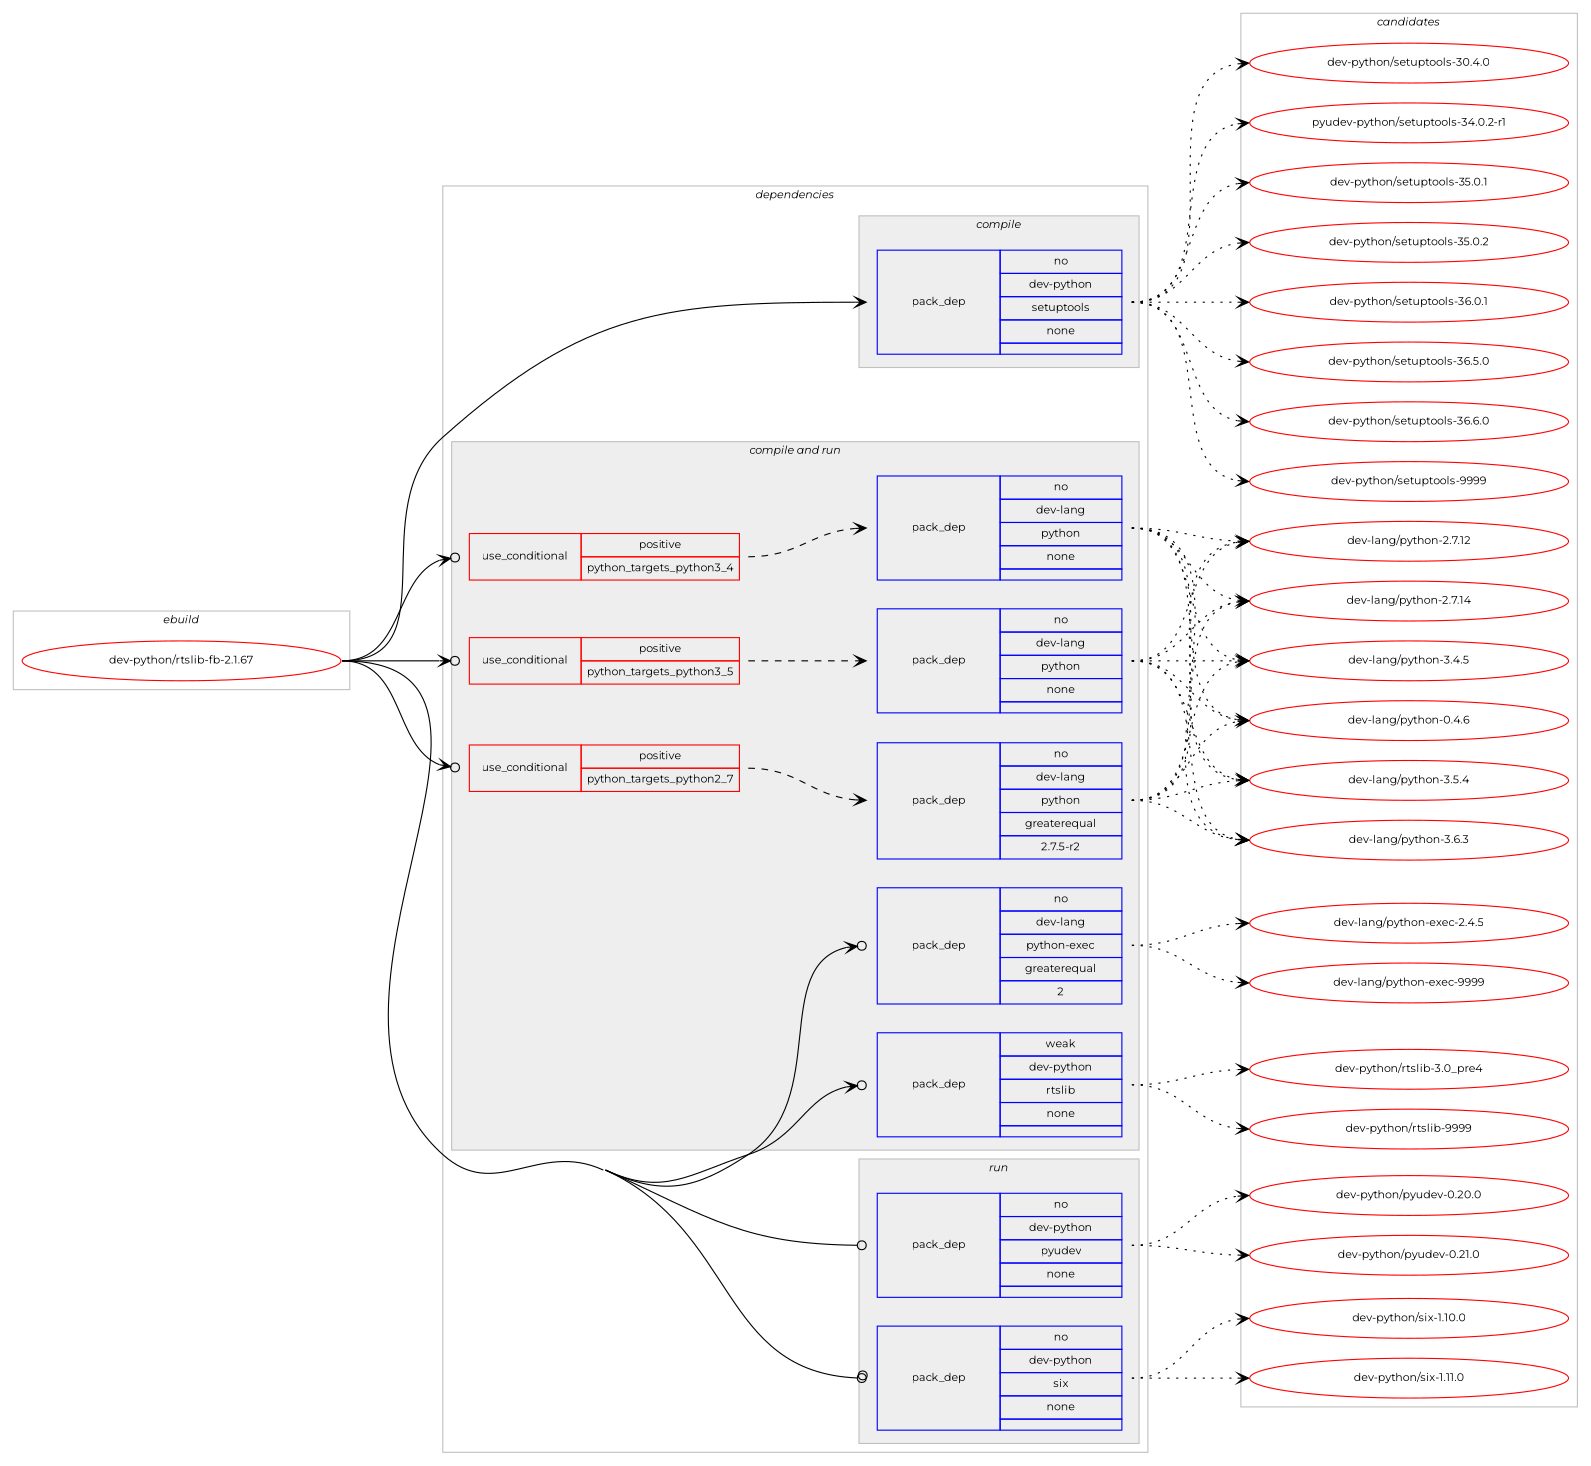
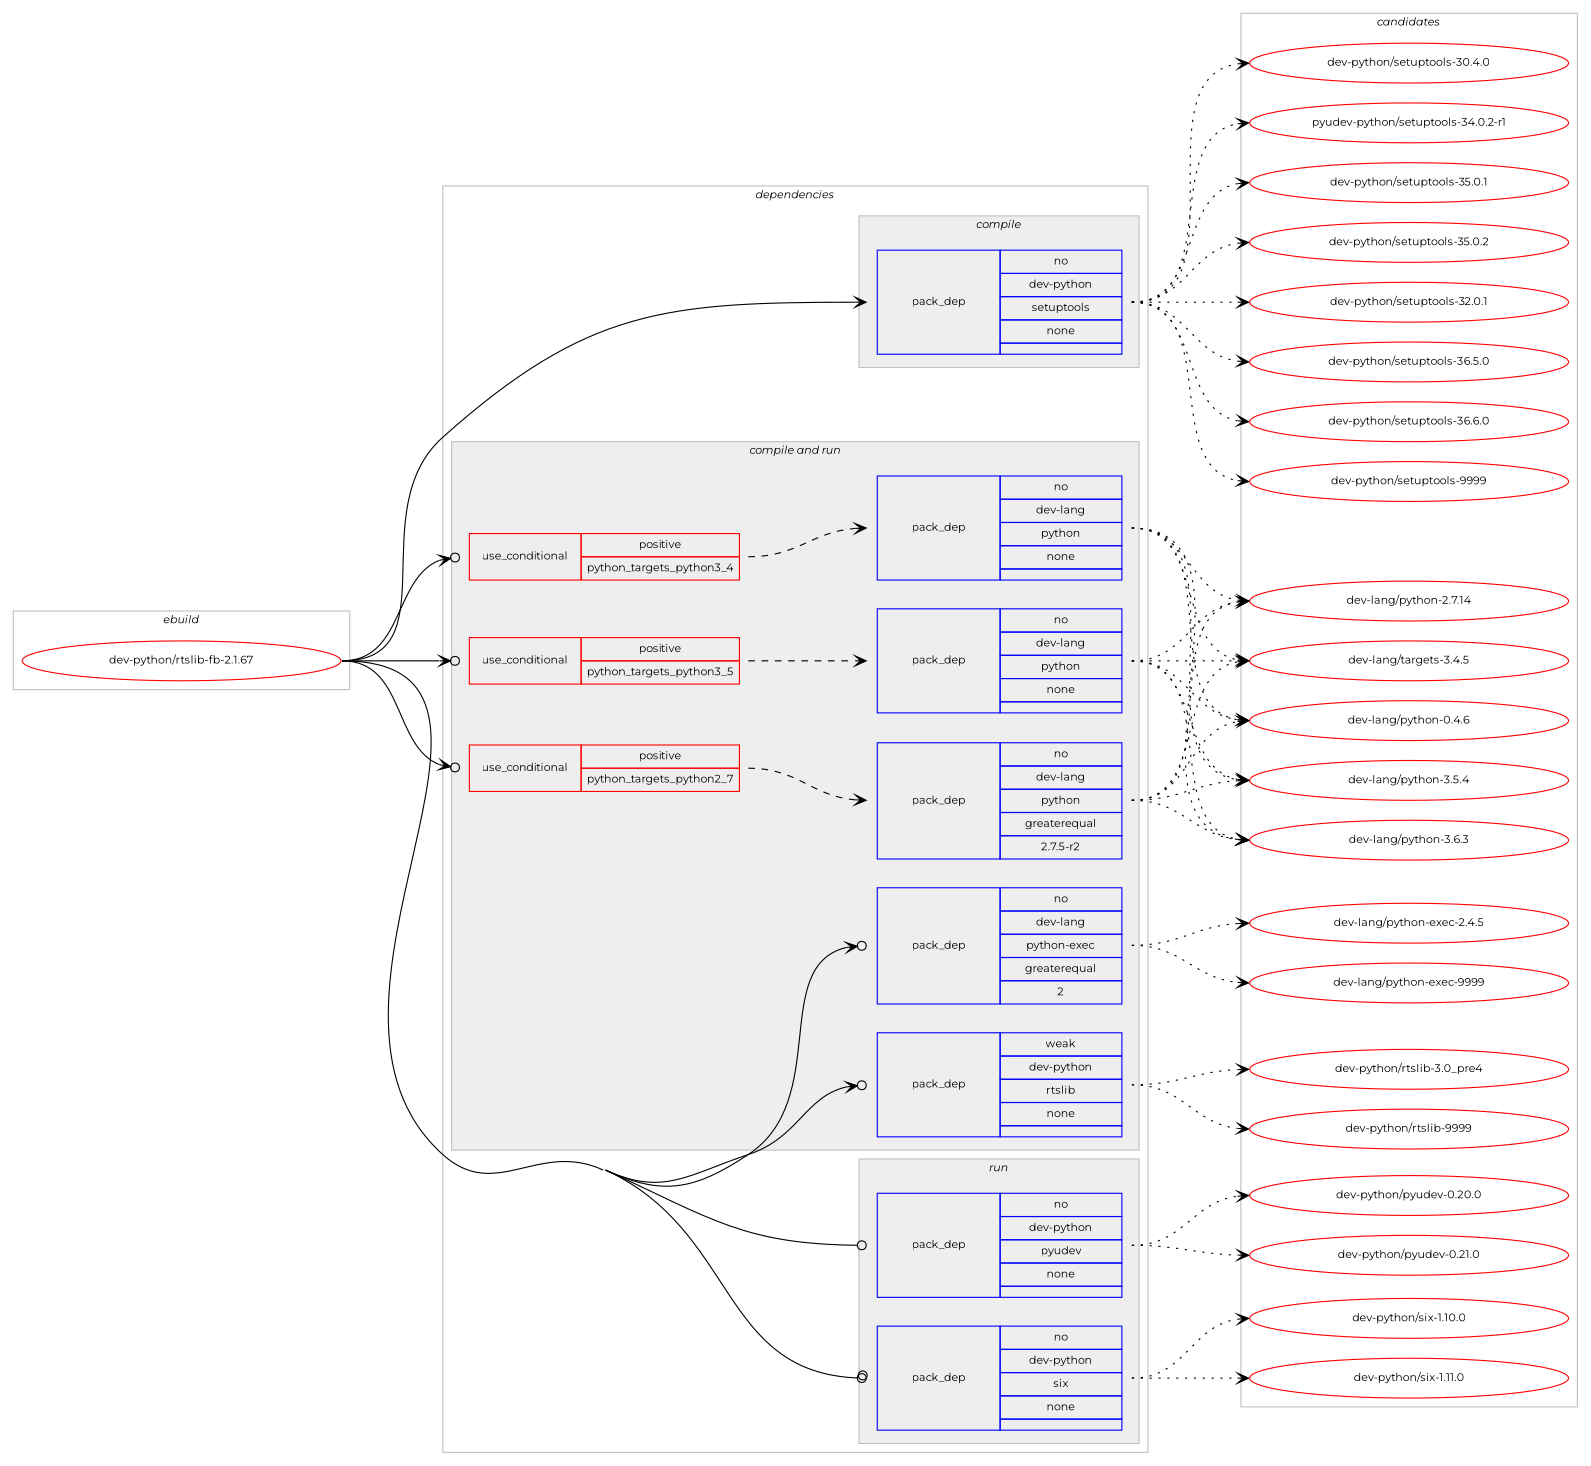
node "dev-python/setuptools-36.0.1": label "dev-python/setuptools-36.0.1" -> "dev-python/setuptools-32.0.1"
node "dev-lang/python-2.7.12": removed
node "dev-lang/python-3.4.5": label "dev-lang/python-3.4.5" -> "dev-lang/targets-3.4.5"
